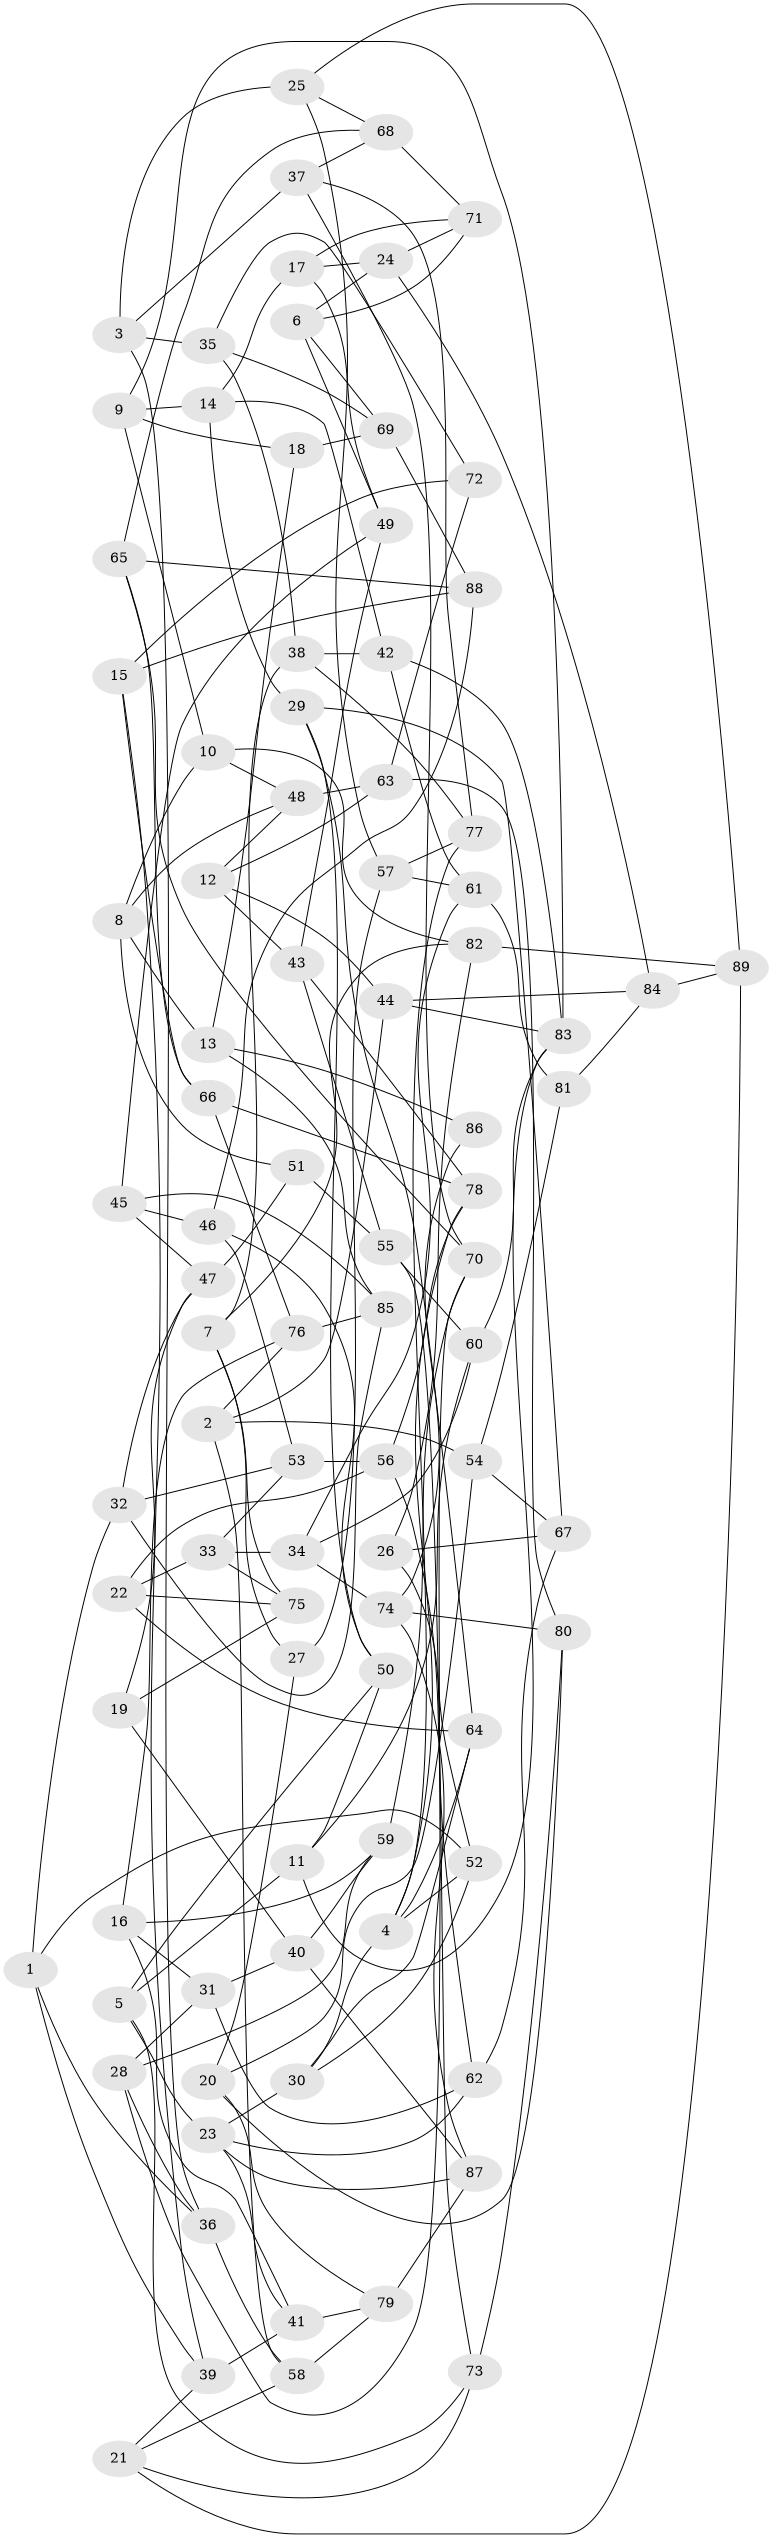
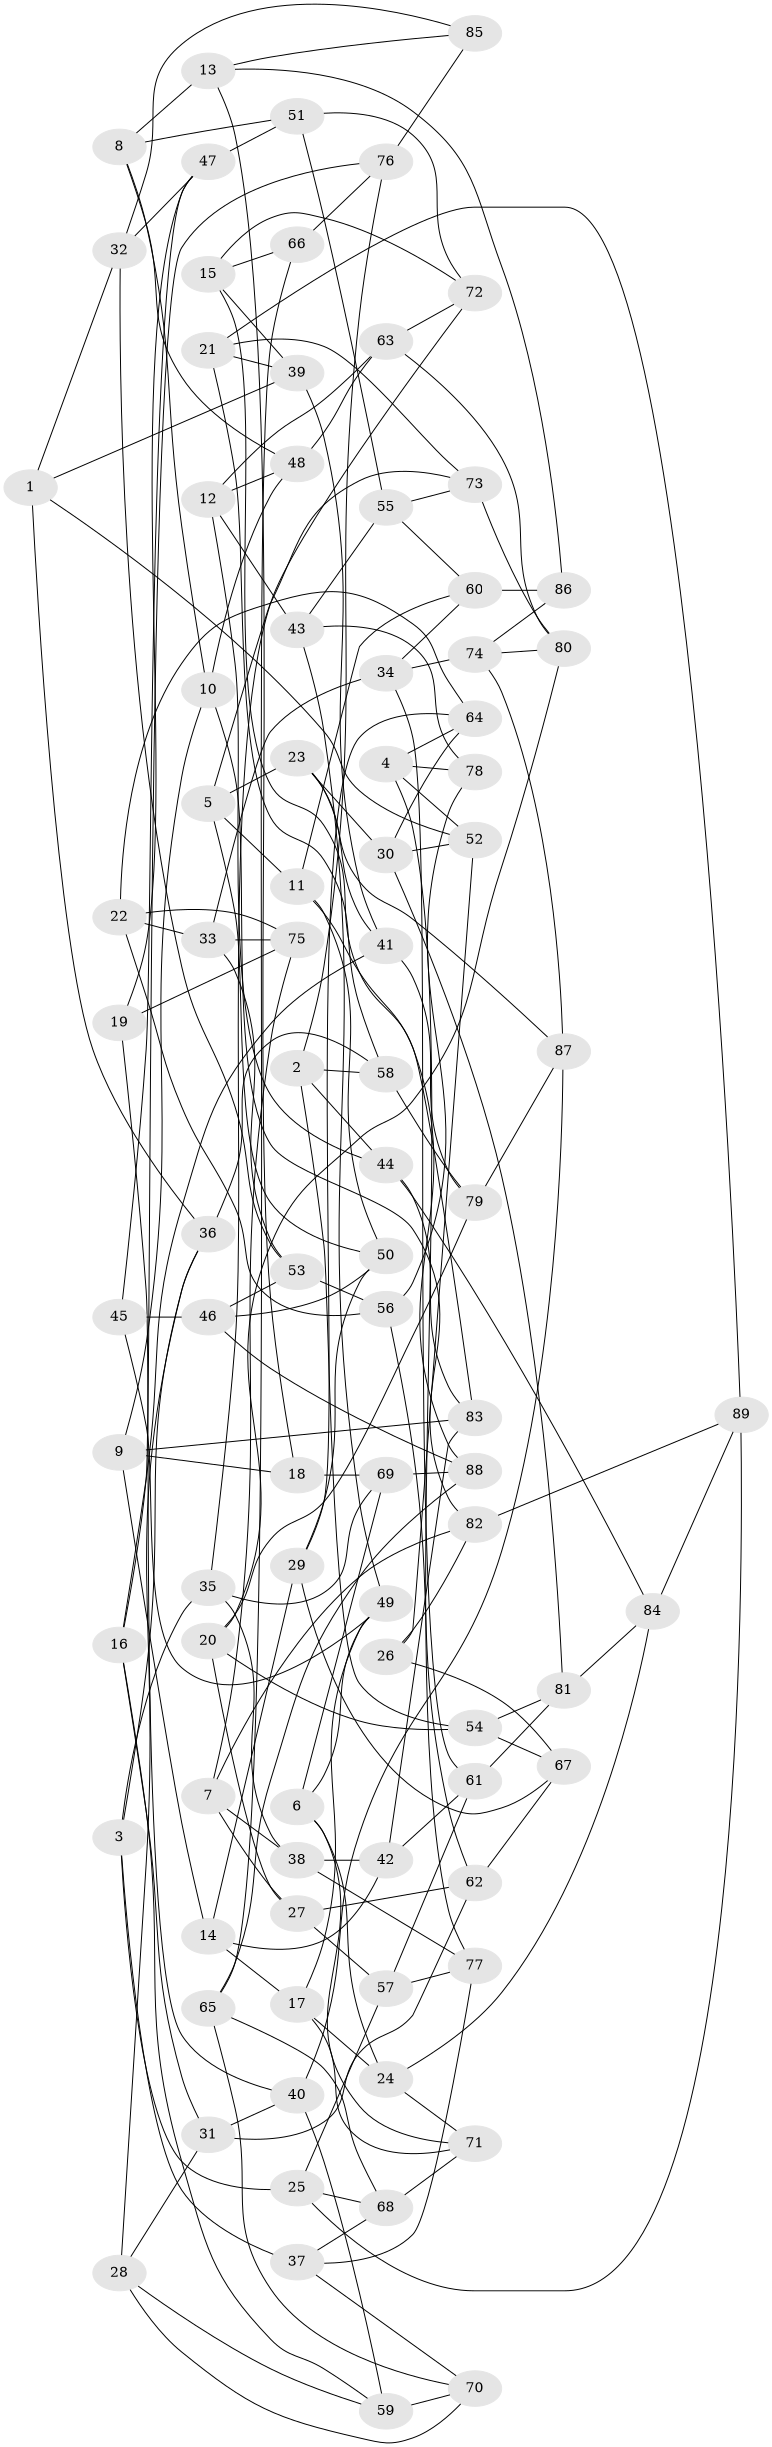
edge "51" -- "72": added
edge "66" -- "78": removed
edge "83" -- "60": now "86" -- "60"
edge "45" -- "85": removed
edge "4" -- "30": now "81" -- "30"
edge "62" -- "23": now "62" -- "27"
